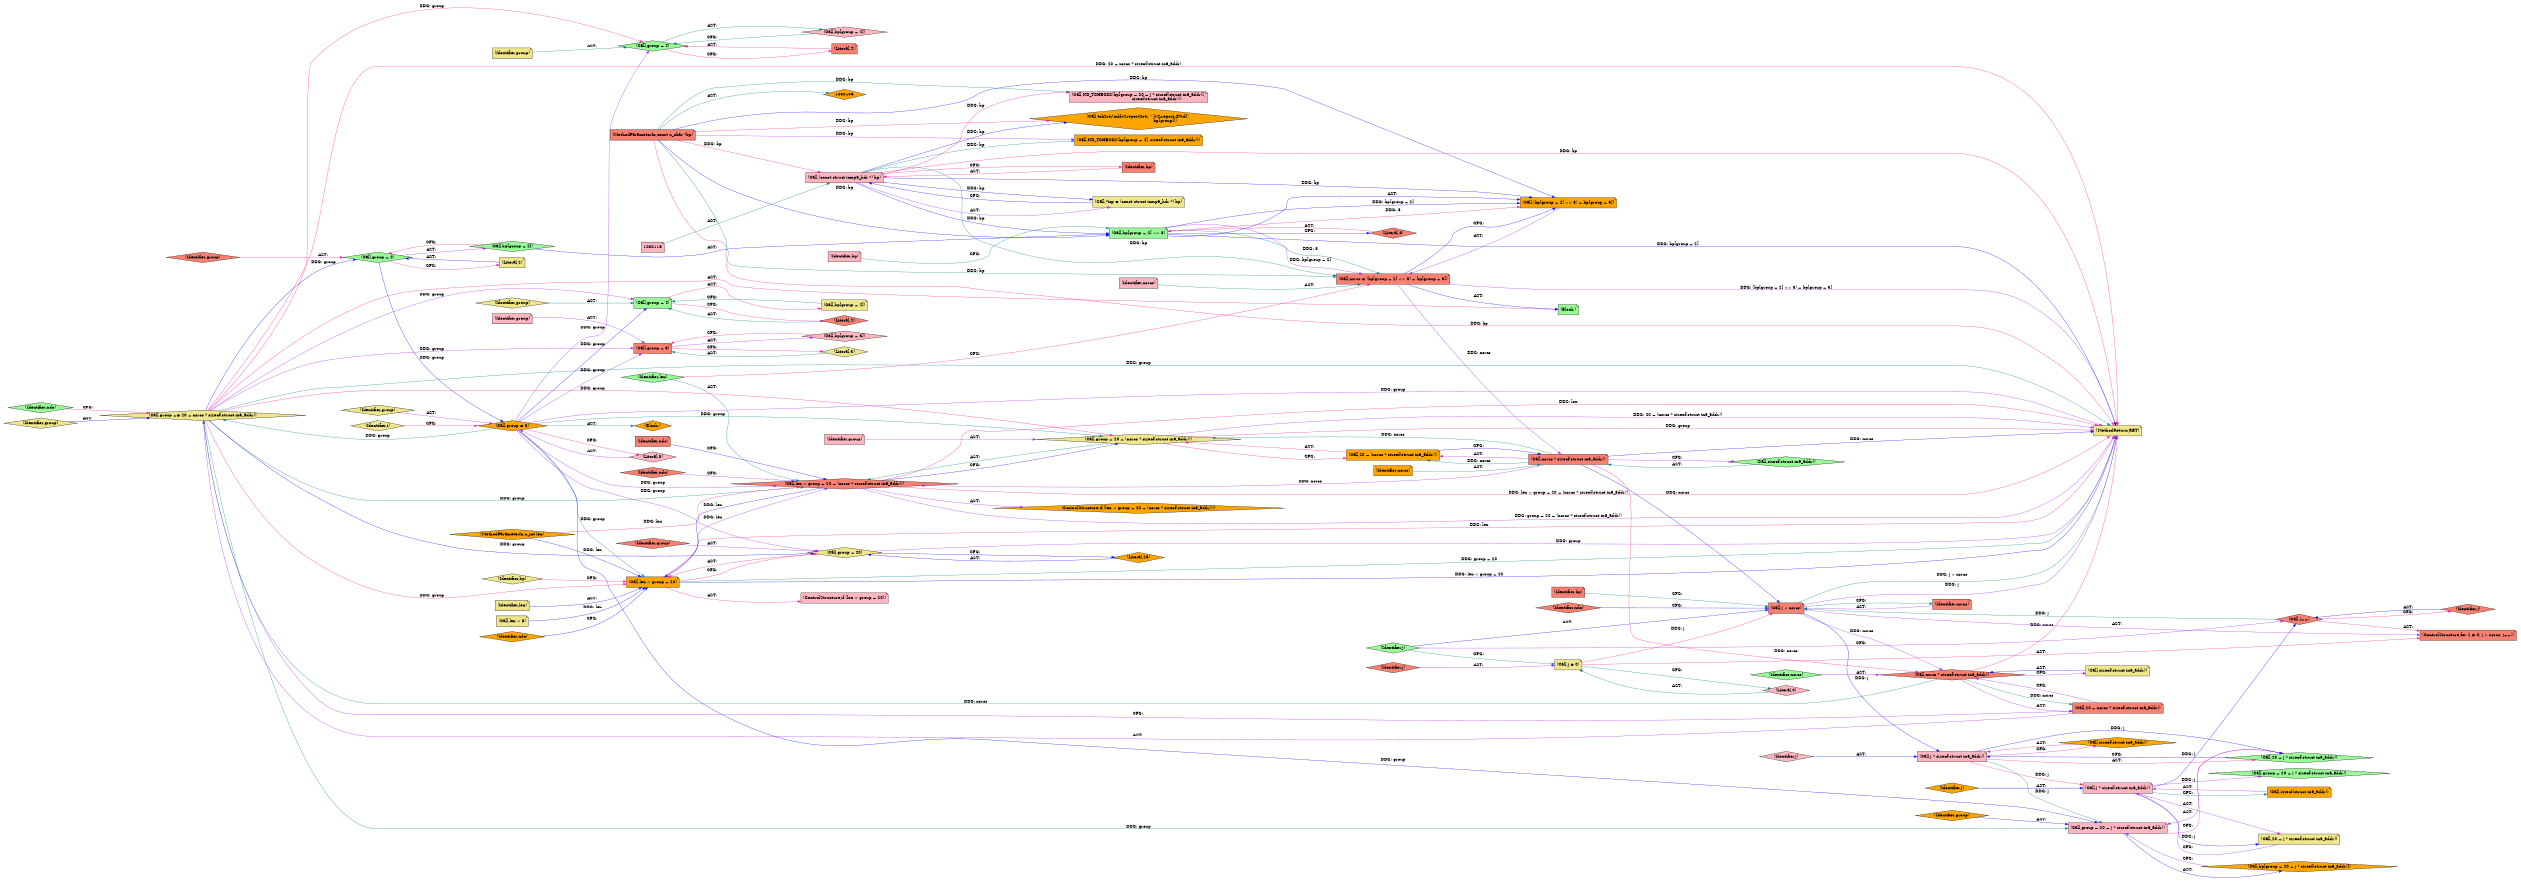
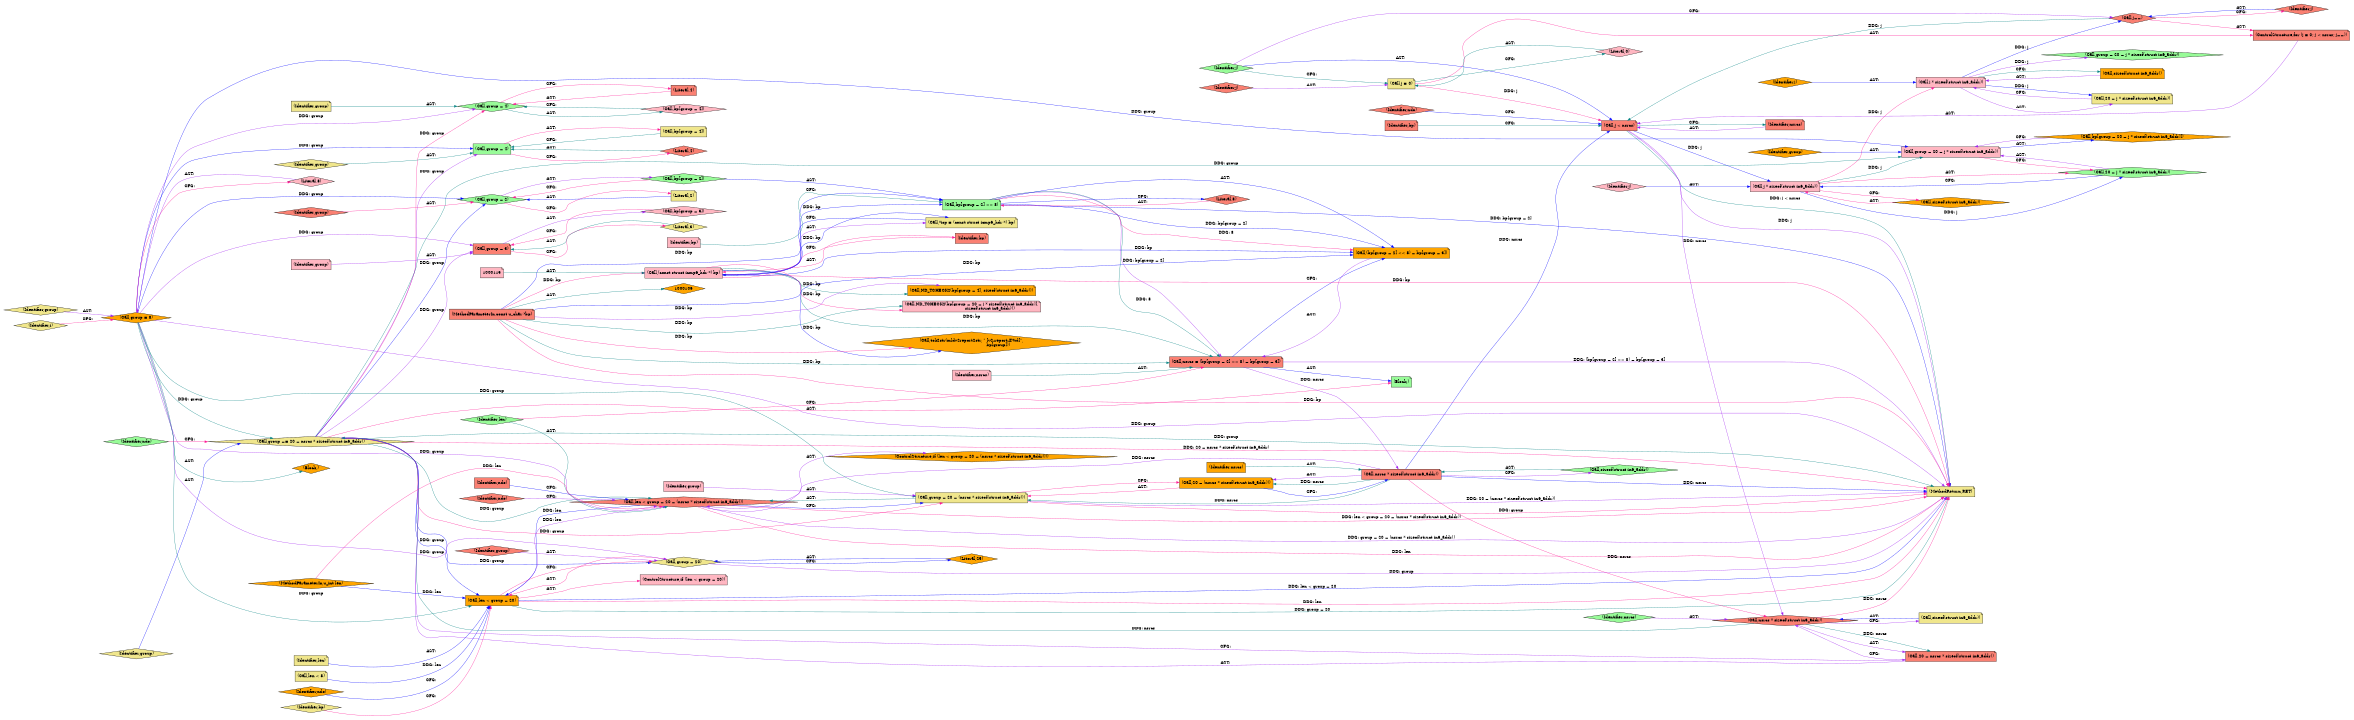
edge "(Call,group + 2)" -> "(Call,group = 8)": reversed
node "(Call,group + 20 + (nsrcs * sizeof(struct in6_addr)))": shape diamond -> note
edge "(Call,group += 20 + nsrcs * sizeof(struct in6_addr))" -> "(Call,len < group + 20)": color deeppink -> blue
edge "(Call,j < nsrcs)" -> "(ControlStructure,for (j = 0; j < nsrcs; j++))": reversed
